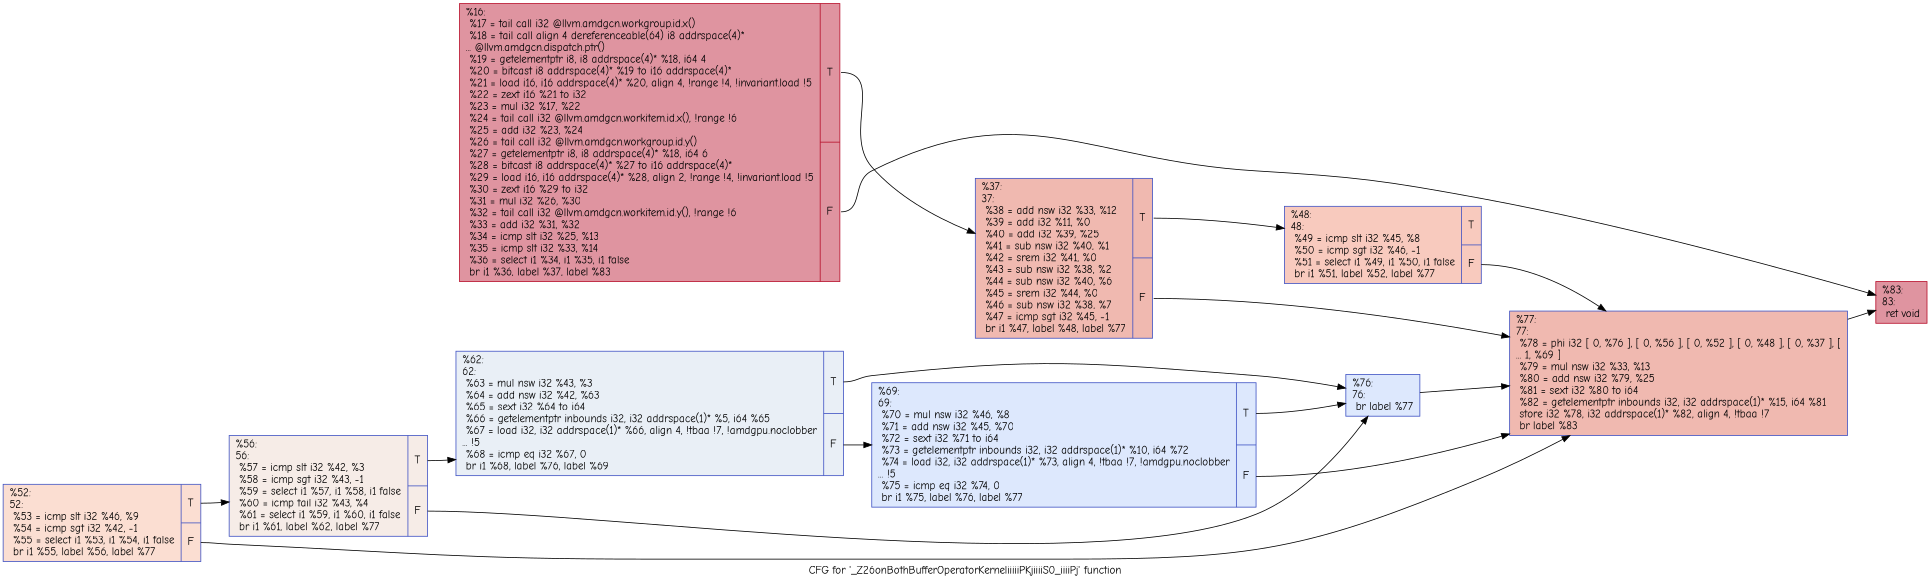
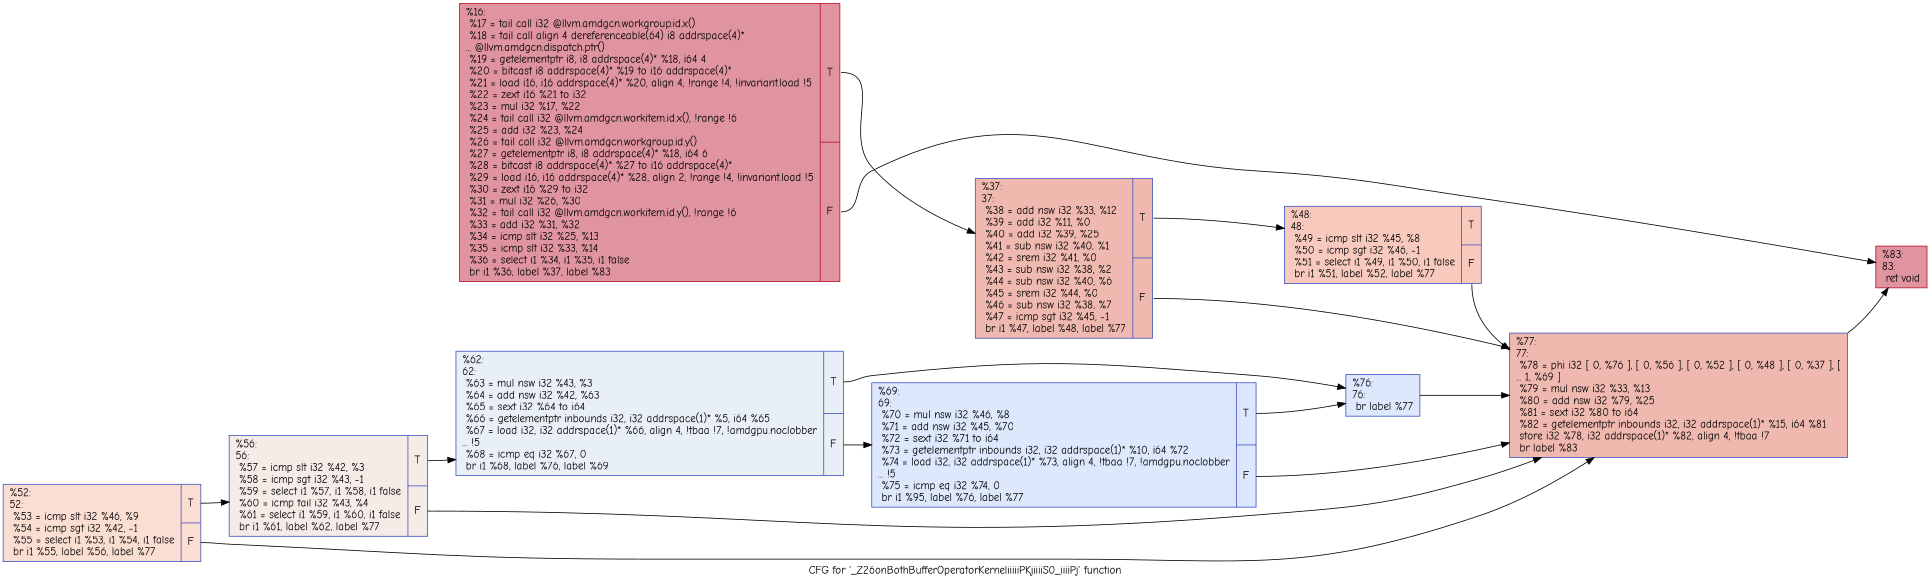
node "%69:": text "br i1 %75, label %76, label %77" -> "br i1 %95, label %76, label %77"
edge "%56:" -> "%76:": now "%56:" -> "%77:"
